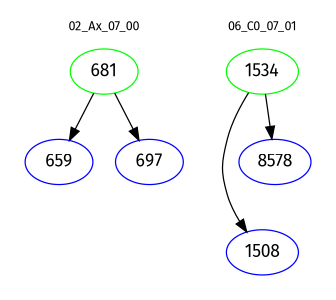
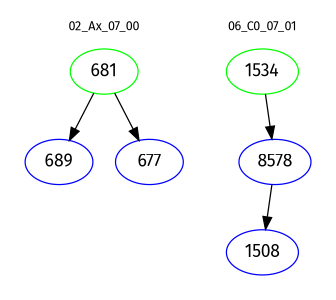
edge "1534" -> "1508": now "8578" -> "1508"
node "659": label "659" -> "689"
node "697": label "697" -> "677"
